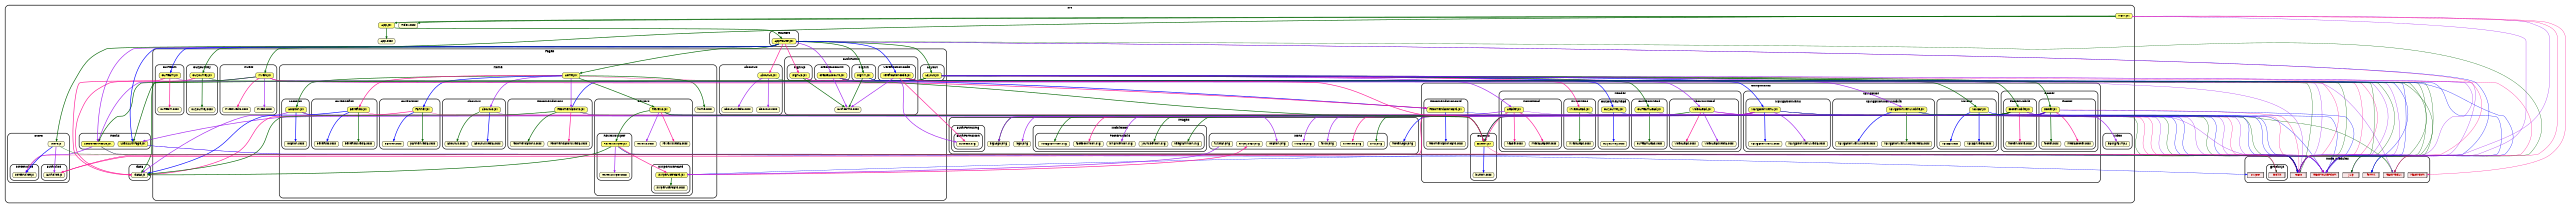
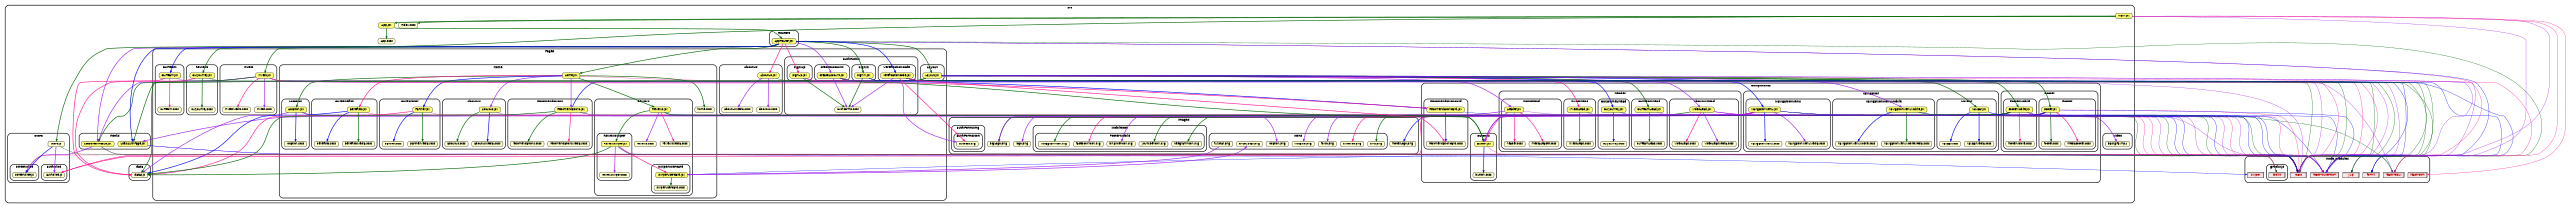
cluster "OurJourney": label "OurJourney" -> "Reviews"
edge "VereficationCode.jsx" -> "Button.jsx": now "VereficationCode.jsx" -> "recomendationCard.scss"
edge "NavigationMenu.jsx" -> "Button.jsx": color darkgreen -> purple
edge "SwiperUserCard.jsx" -> "emptyStar.png": color deeppink -> purple
